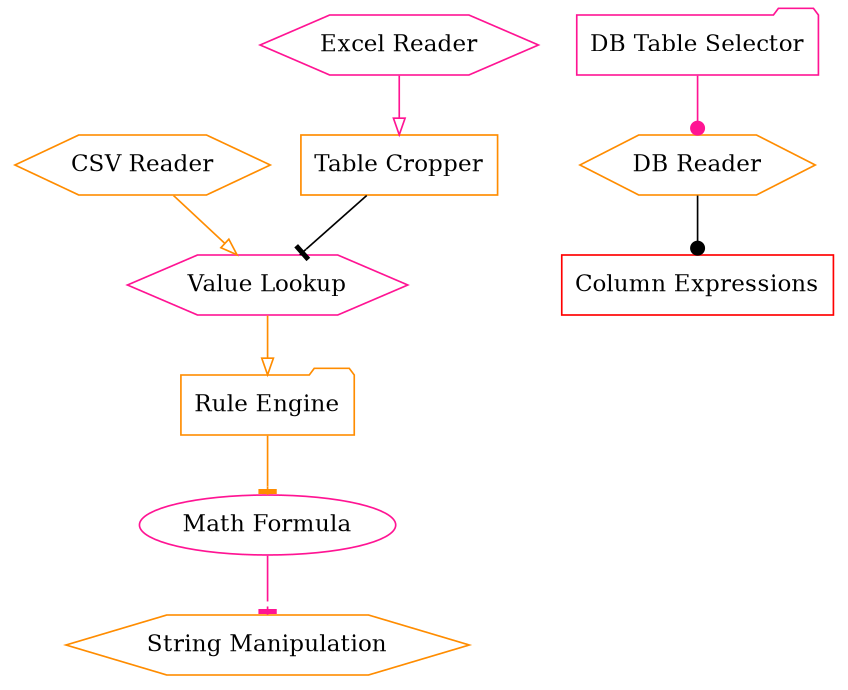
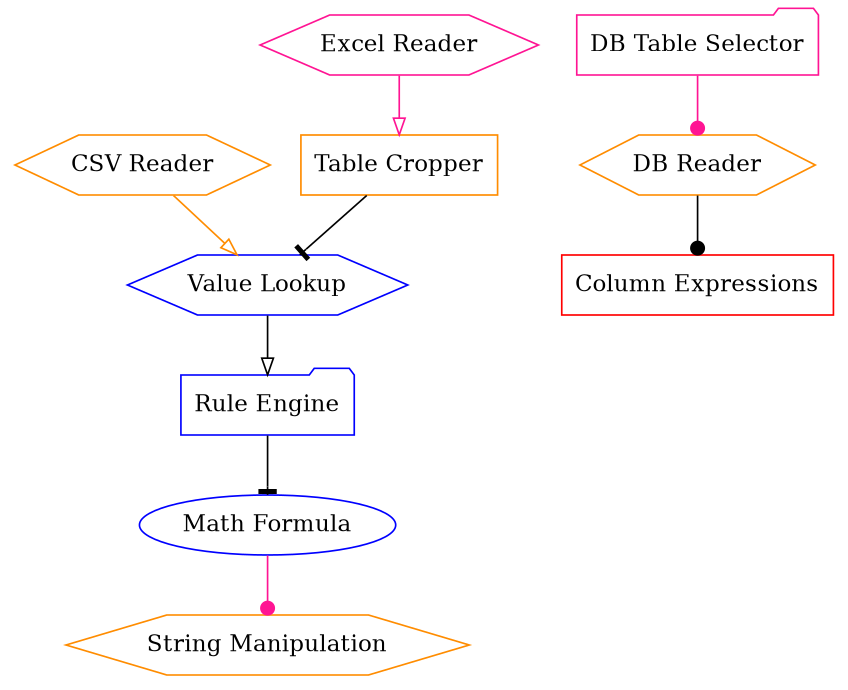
node "Value Lookup": color deeppink -> blue
edge "Value Lookup" -> "Rule Engine": color darkorange -> black
node "Rule Engine": color darkorange -> blue
edge "Rule Engine" -> "Math Formula": color darkorange -> black
node "Math Formula": color deeppink -> blue
edge "Math Formula" -> "String Manipulation": arrowhead tee -> dot
